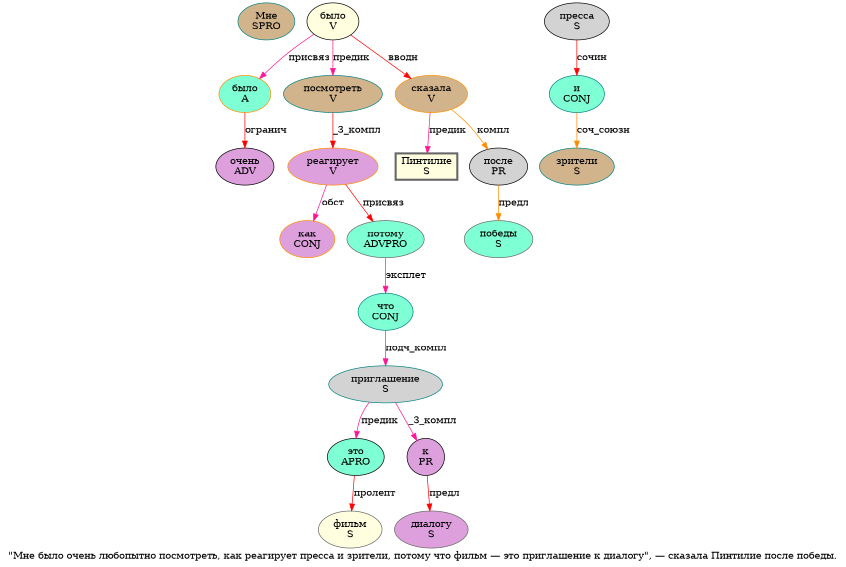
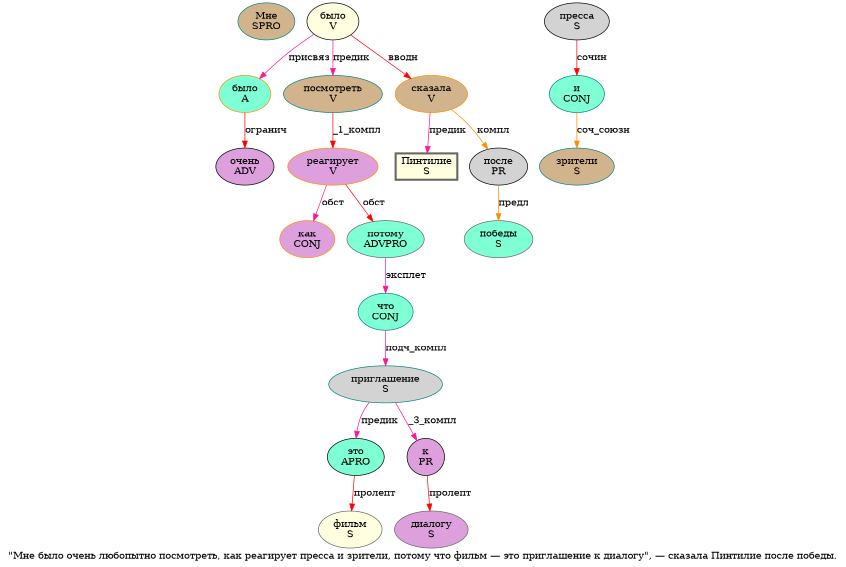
edge "посмотреть V" -> "реагирует V": label "_3_компл" -> "_1_компл"
edge "реагирует V" -> "потому ADVPRO": label "присвяз" -> "обст"
edge "к PR" -> "диалогу S": label "предл" -> "пролепт"
